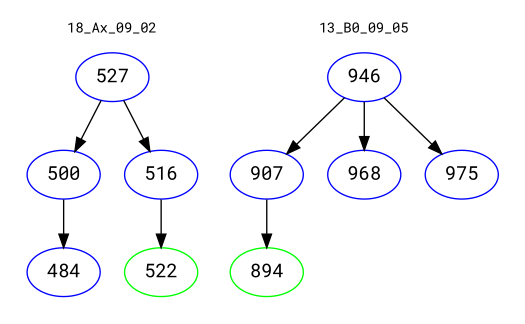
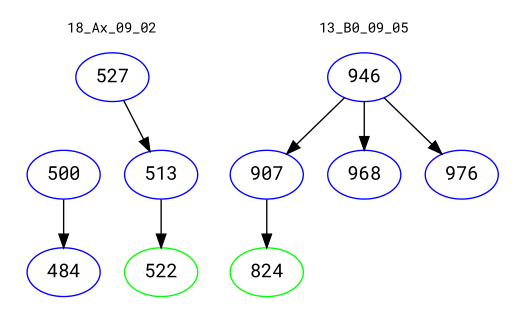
edge "527" -> "500": removed
node "516": label "516" -> "513"
node "975": label "975" -> "976"
node "894": label "894" -> "824"
